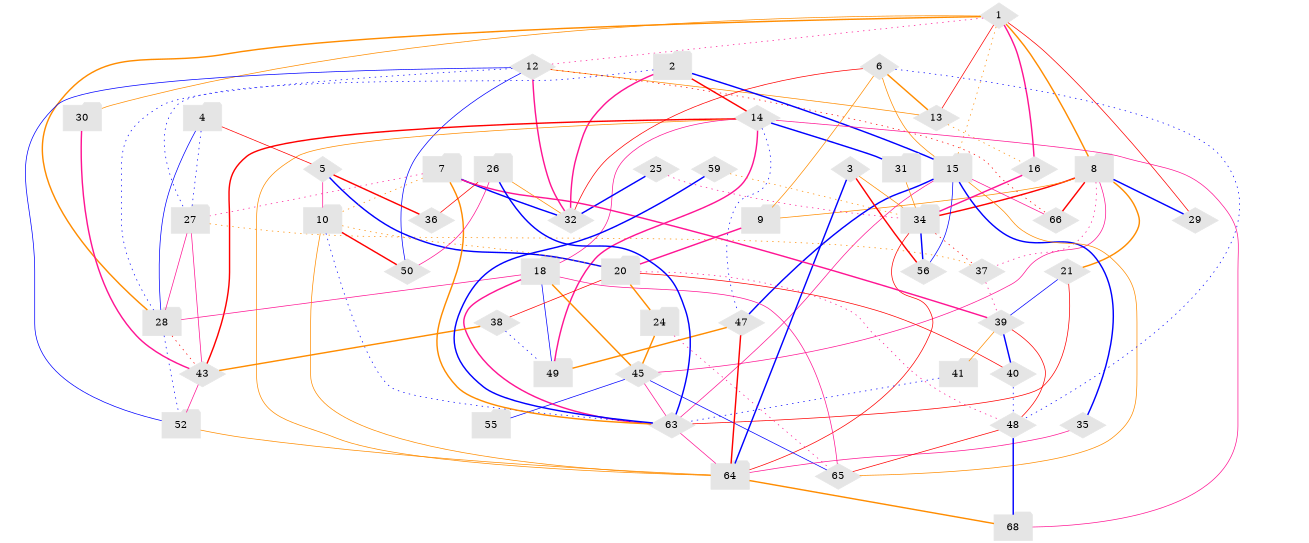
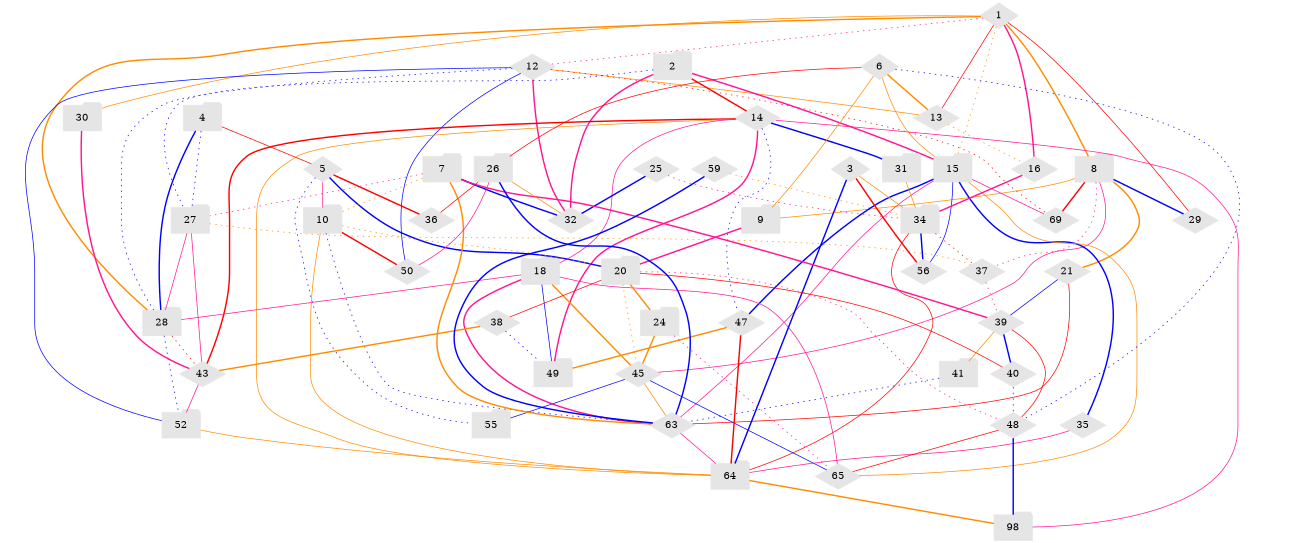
edge "6" -- "32": now "6" -- "26"
edge "2" -- "15": color blue -> deeppink
edge "8" -- "34": removed
edge "4" -- "28": style solid -> bold
node "66": label "66" -> "69"
edge "20" -- "45": added
edge "5" -- "55": added
edge "45" -- "63": color deeppink -> darkorange
node "68": label "68" -> "98"
